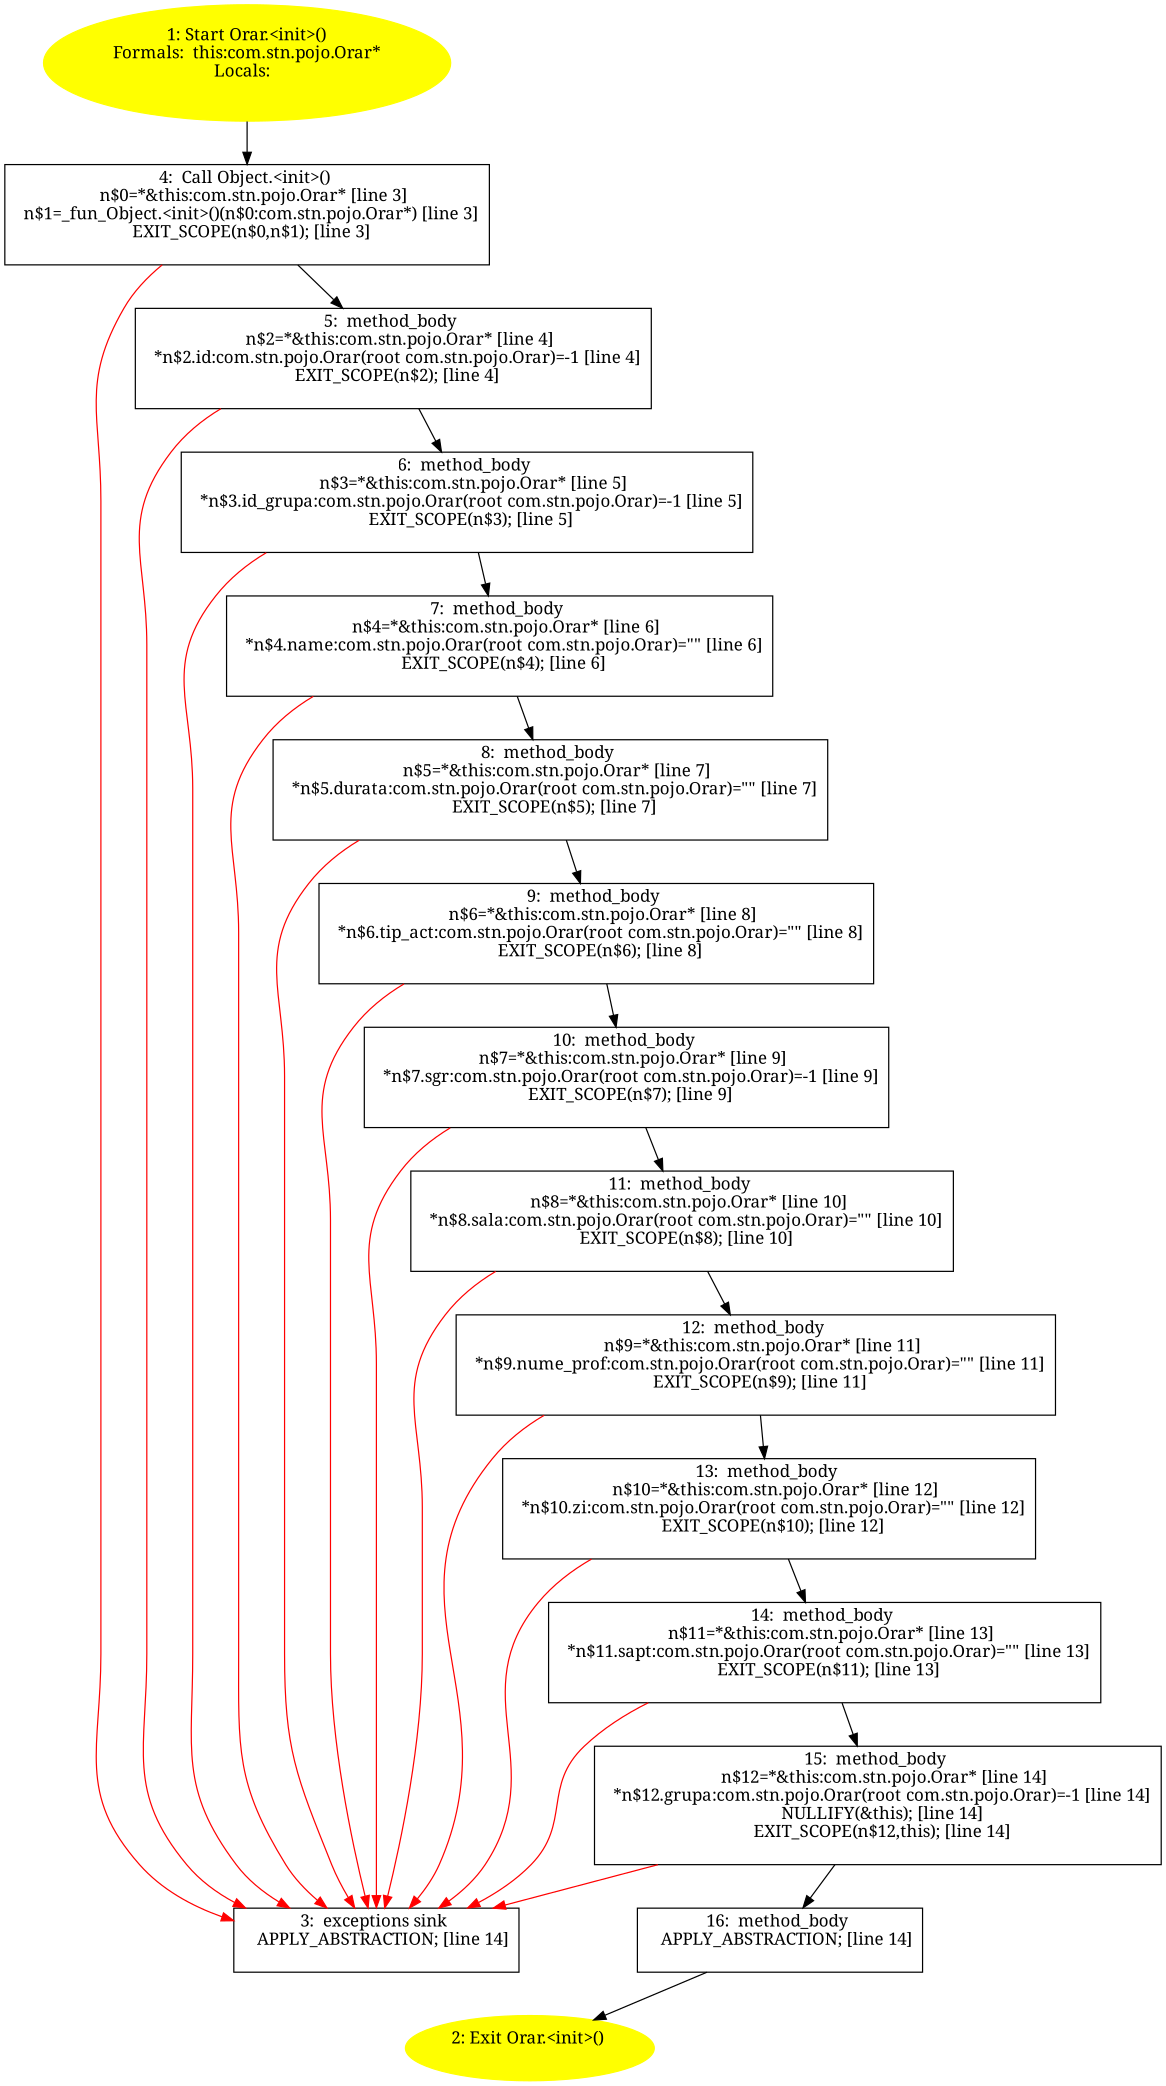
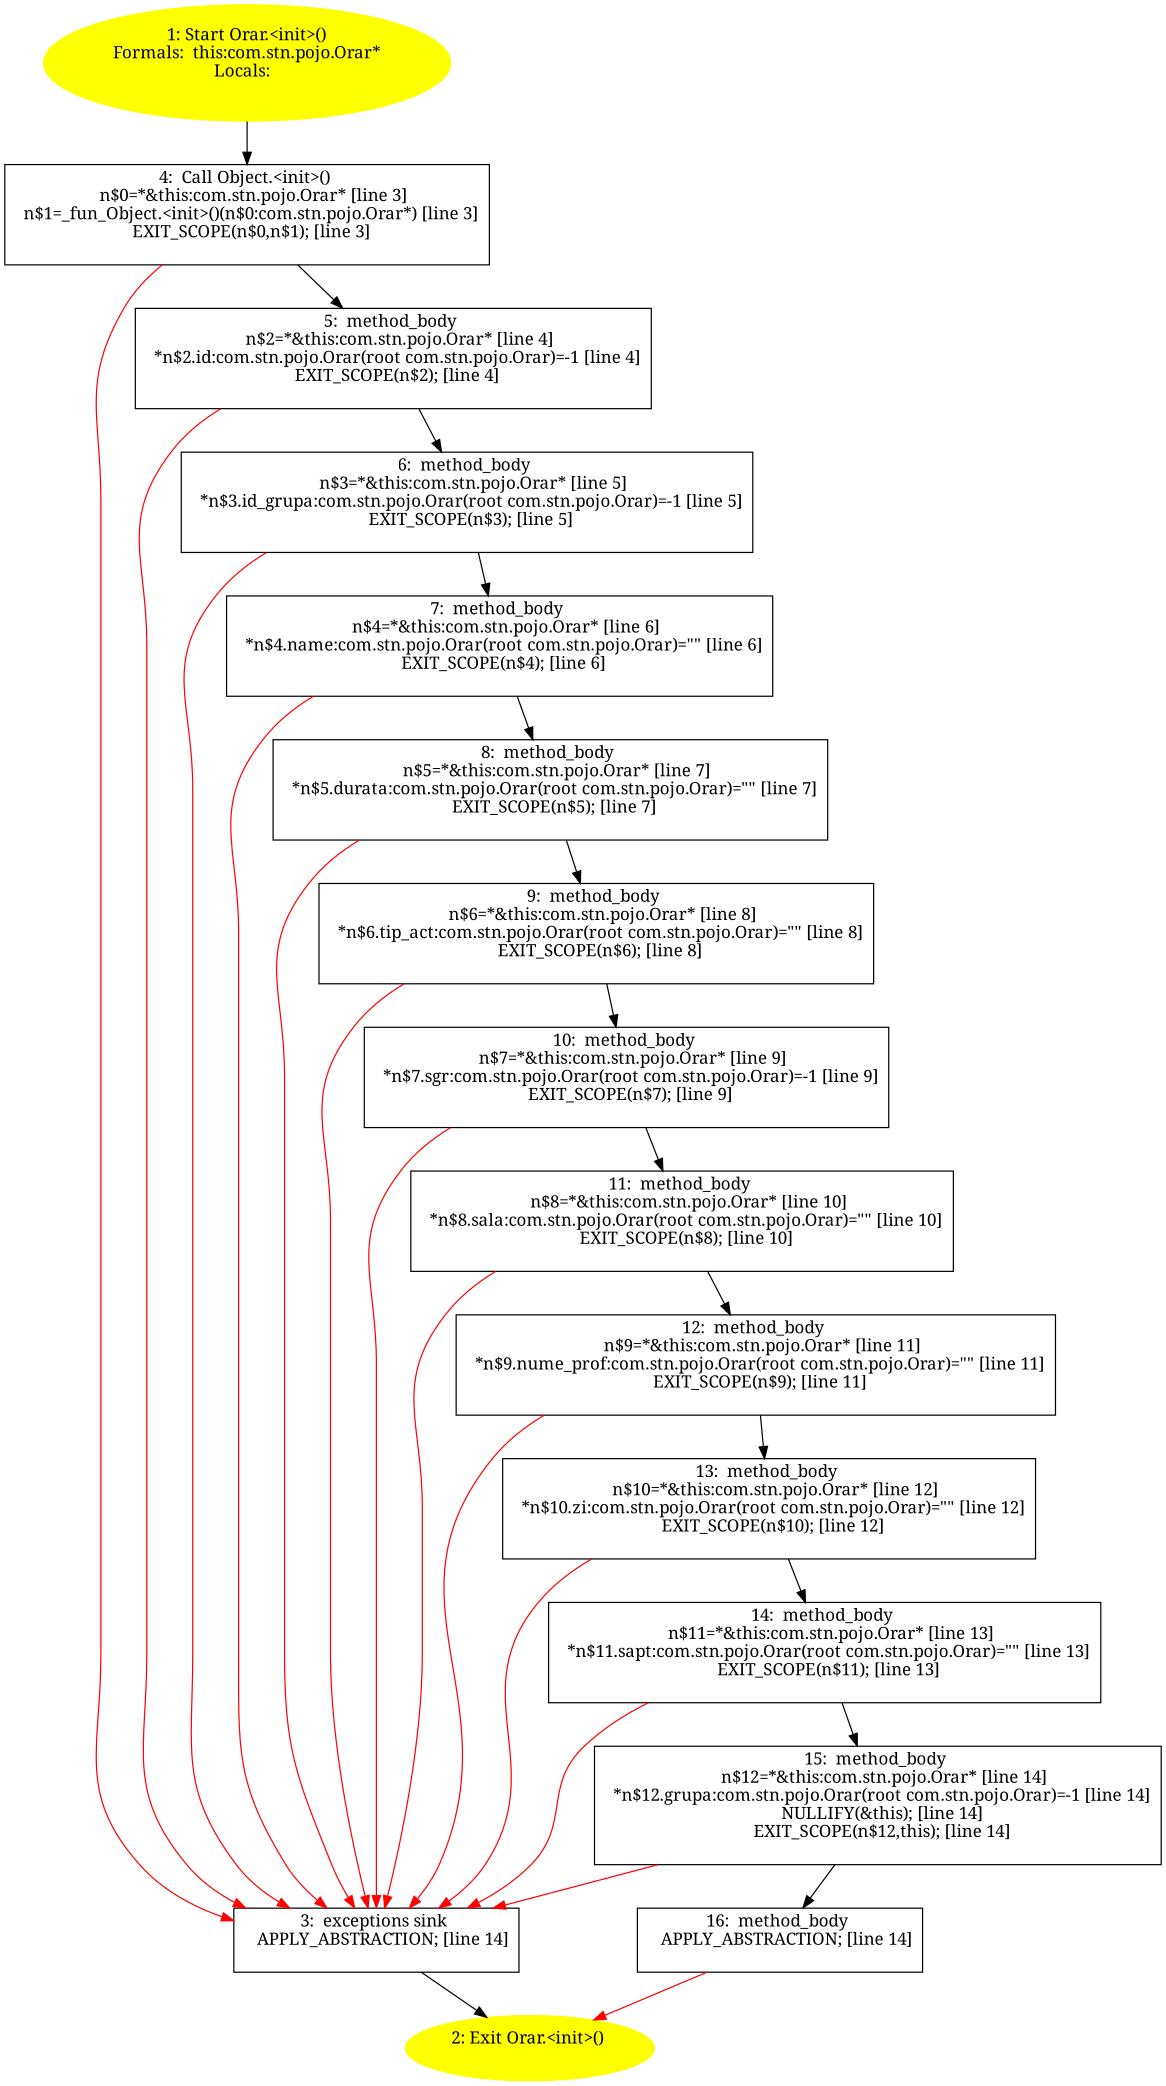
edge "3:  exceptions sink APPLY_ABSTRACTION; [line 14]" -> "2: Exit Orar.<init>()": added
edge "16:  method_body APPLY_ABSTRACTION; [line 14]" -> "2: Exit Orar.<init>()": color black -> red
